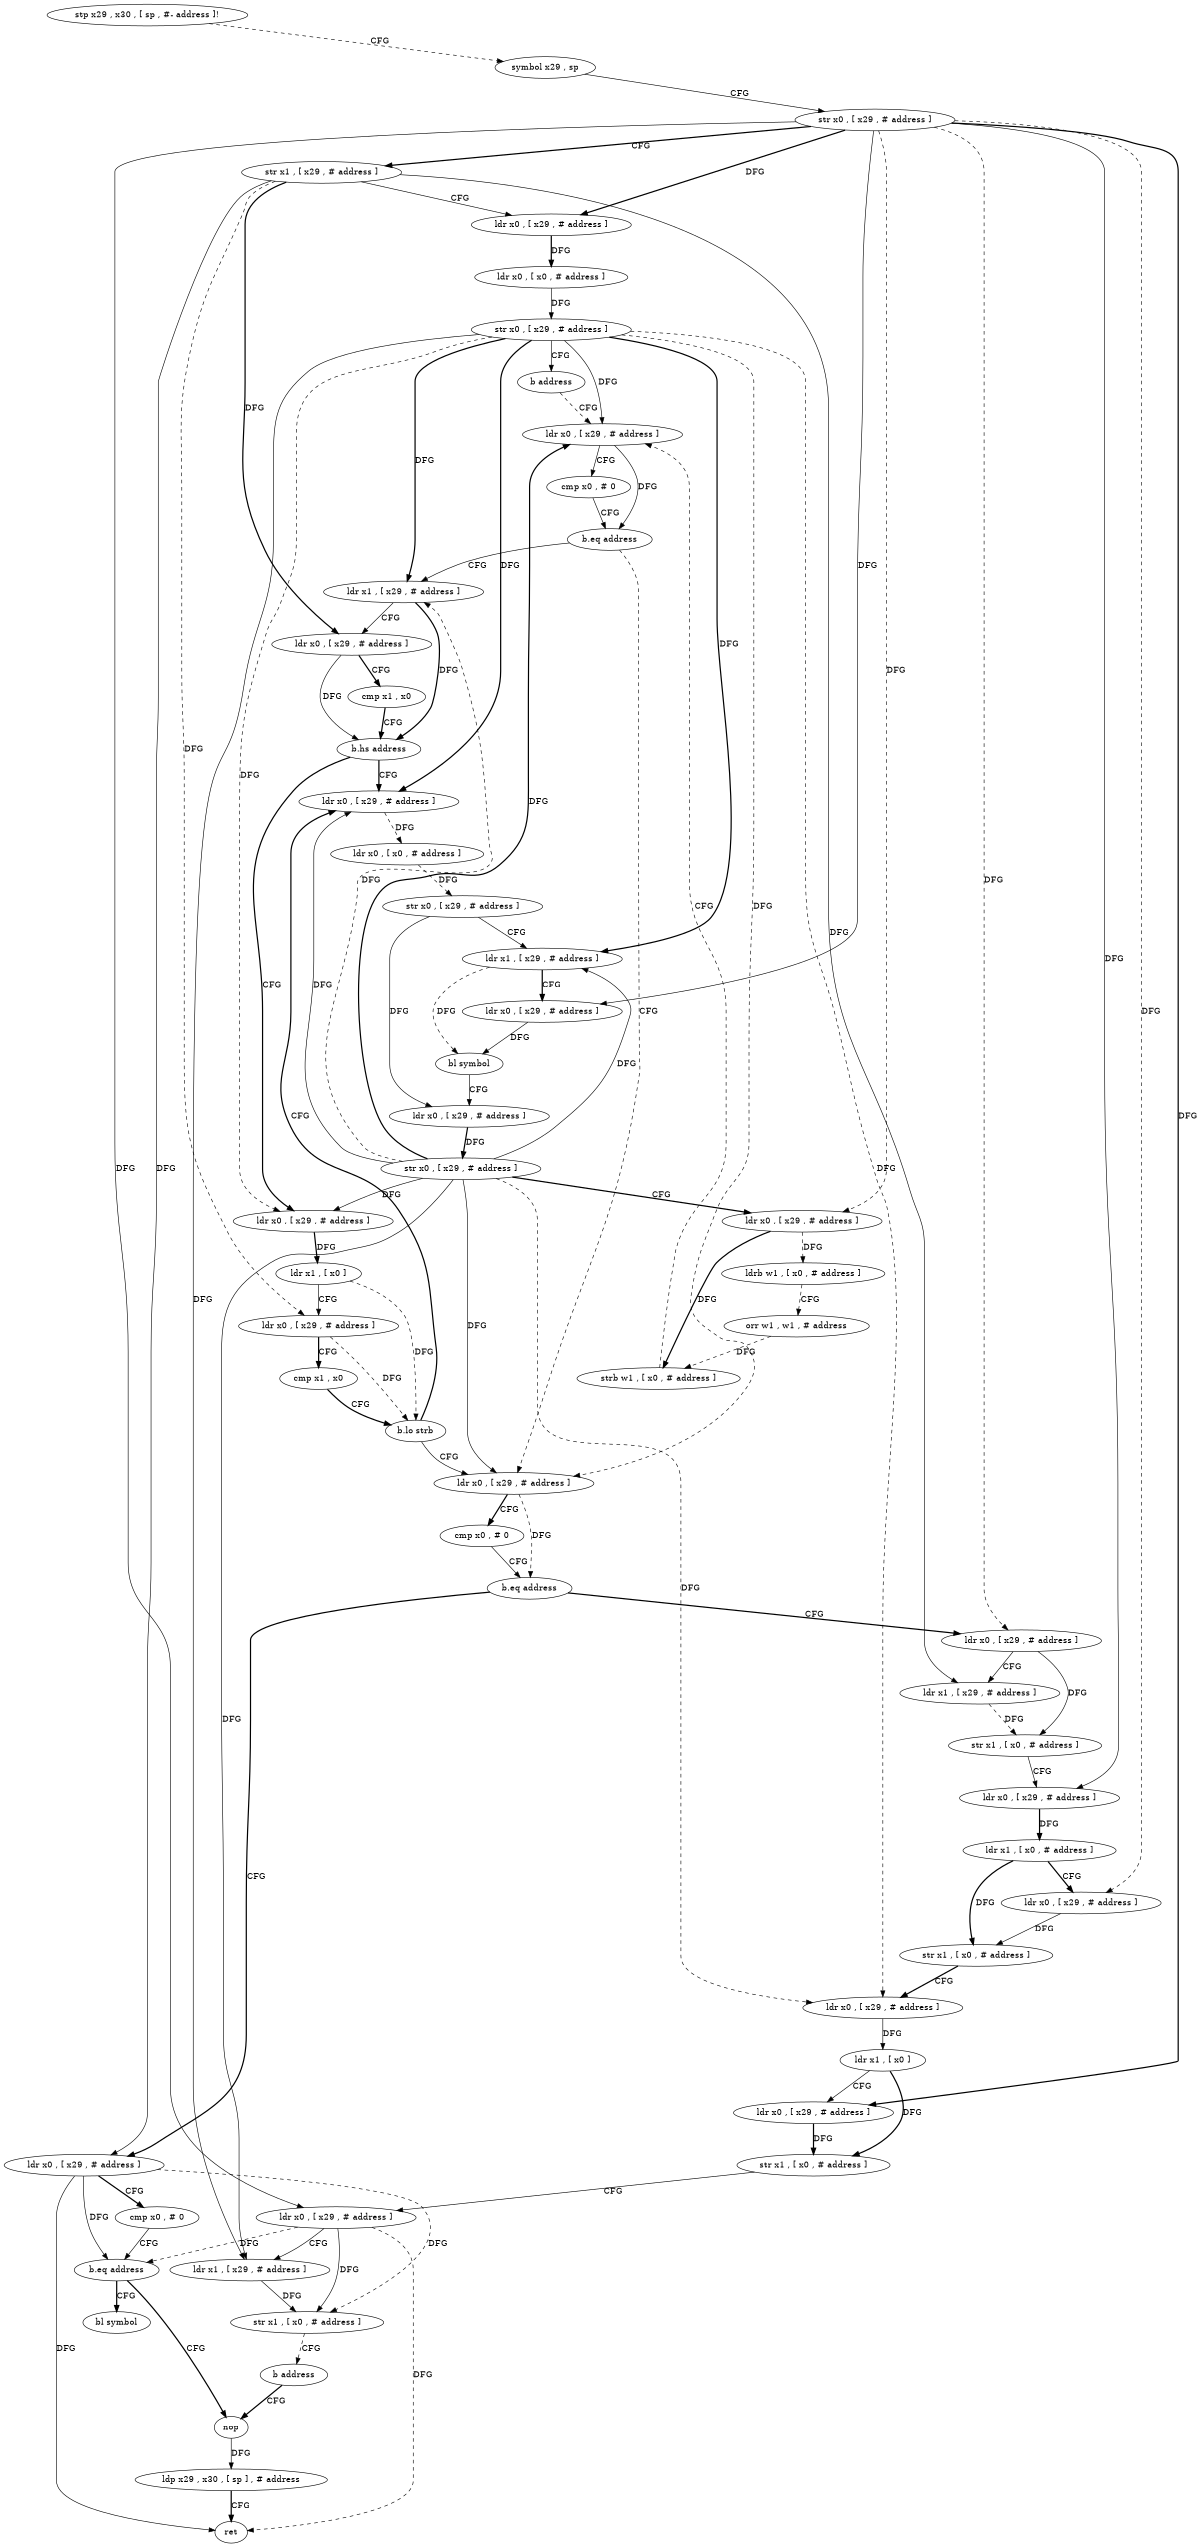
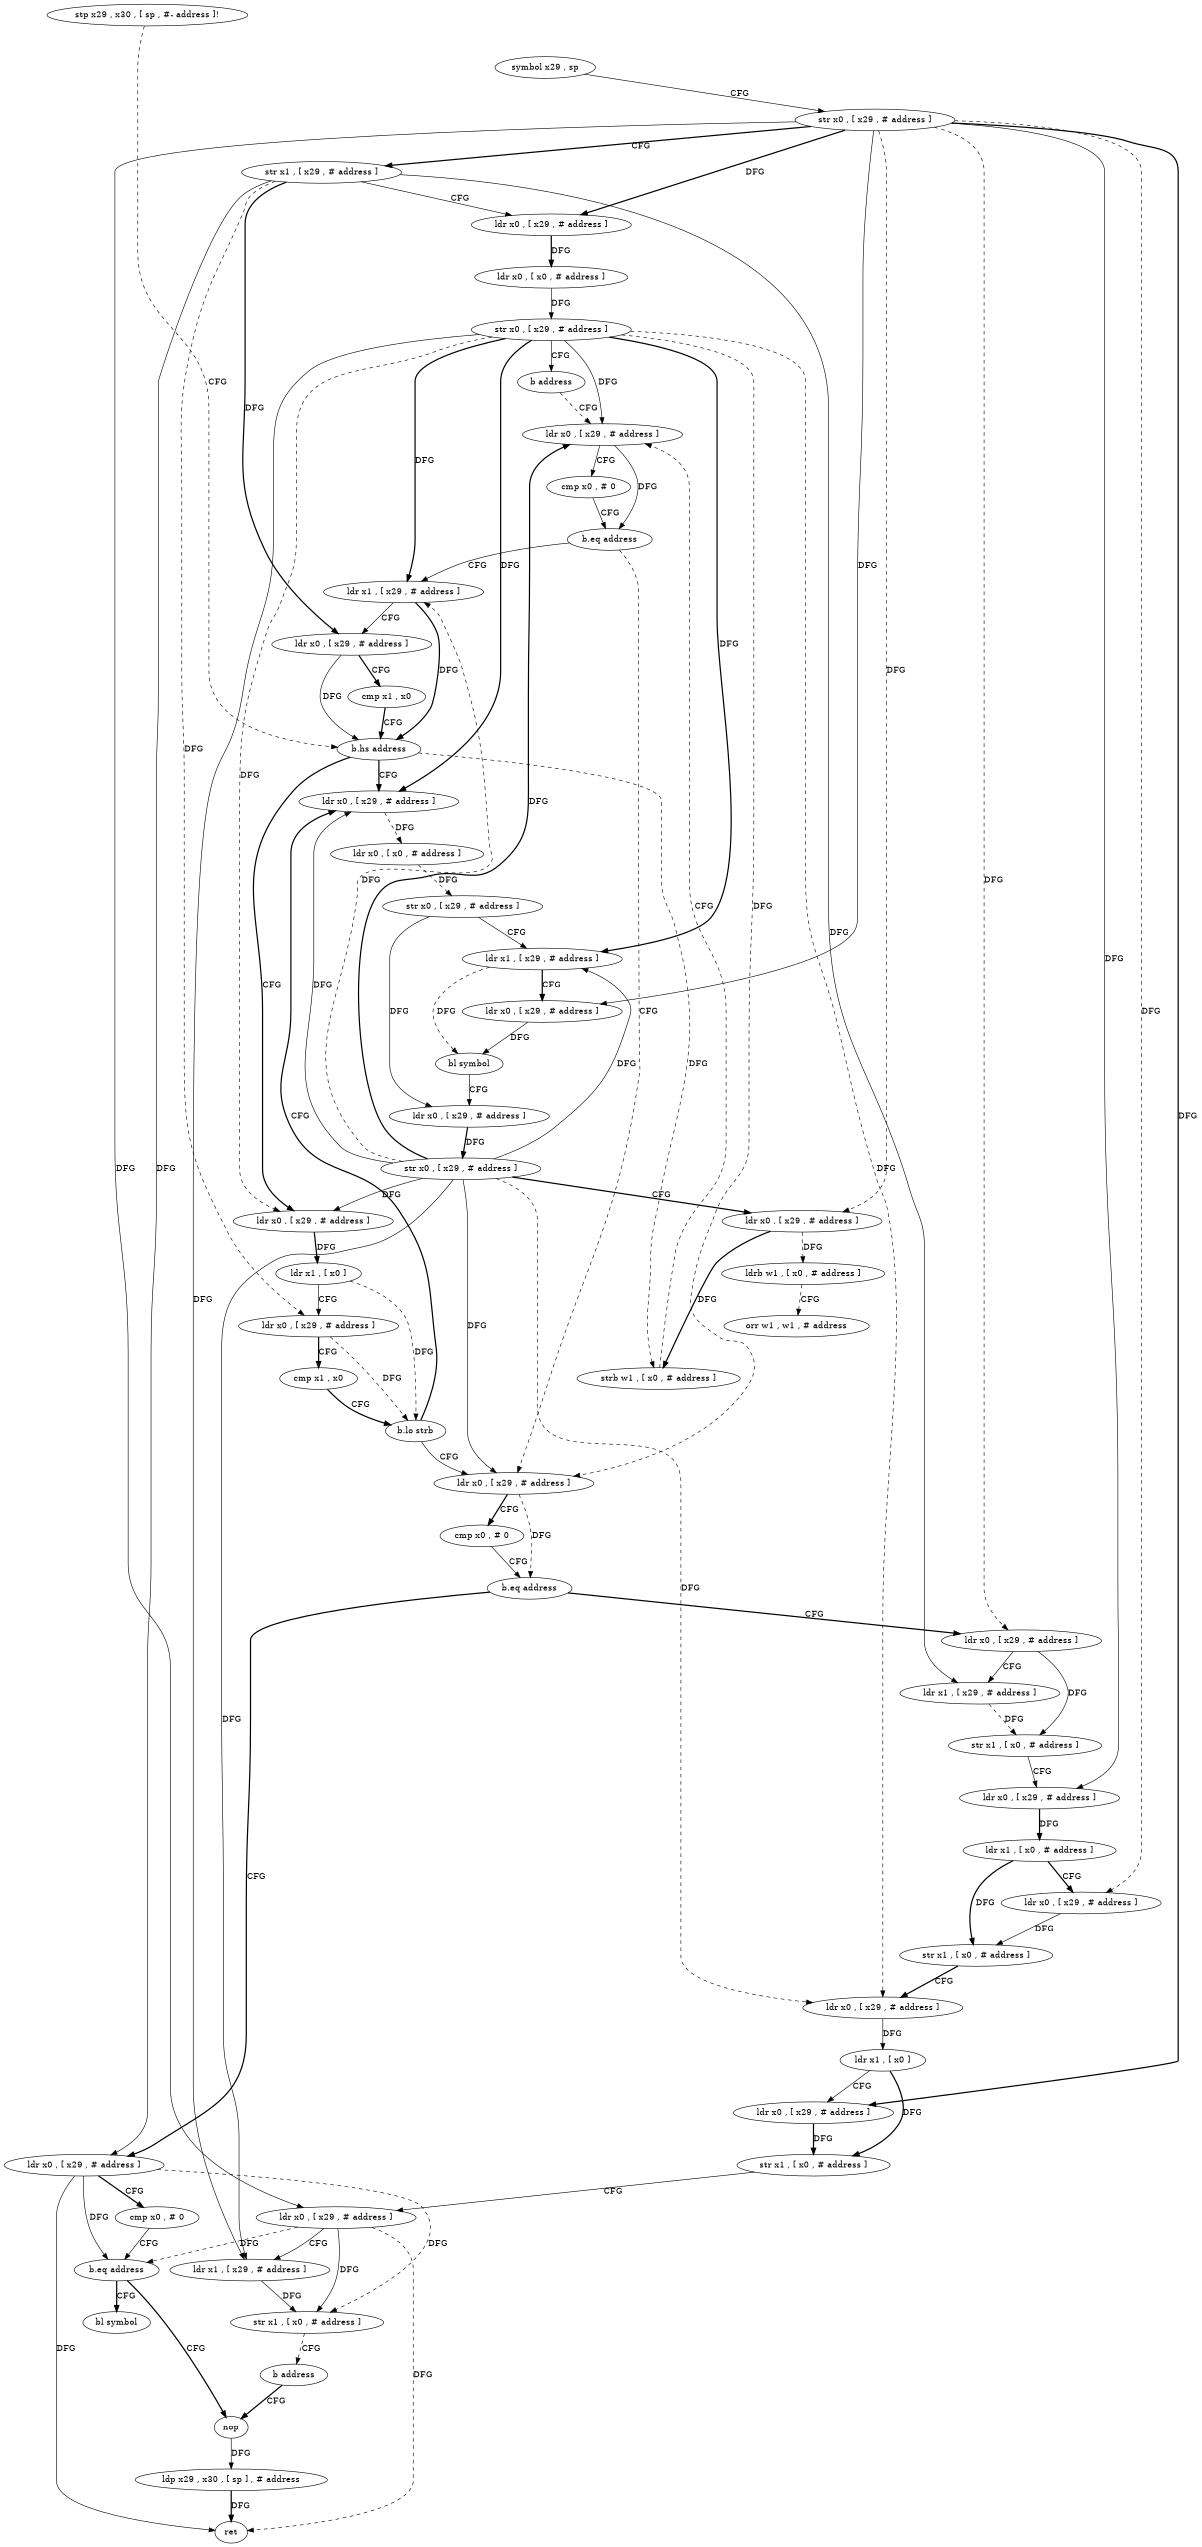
edge "stp x29 , x30 , [ sp , #- address ]!" -> "symbol x29 , sp": now "stp x29 , x30 , [ sp , #- address ]!" -> "b.hs address"
edge "orr w1 , w1 , # address" -> "strb w1 , [ x0 , # address ]": now "b.hs address" -> "strb w1 , [ x0 , # address ]"
edge "ldp x29 , x30 , [ sp ] , # address" -> "ret": label "CFG" -> "DFG"
